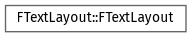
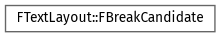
node "FTextLayout::FTextLayout": label "FTextLayout::FTextLayout" -> "FTextLayout::FBreakCandidate"
